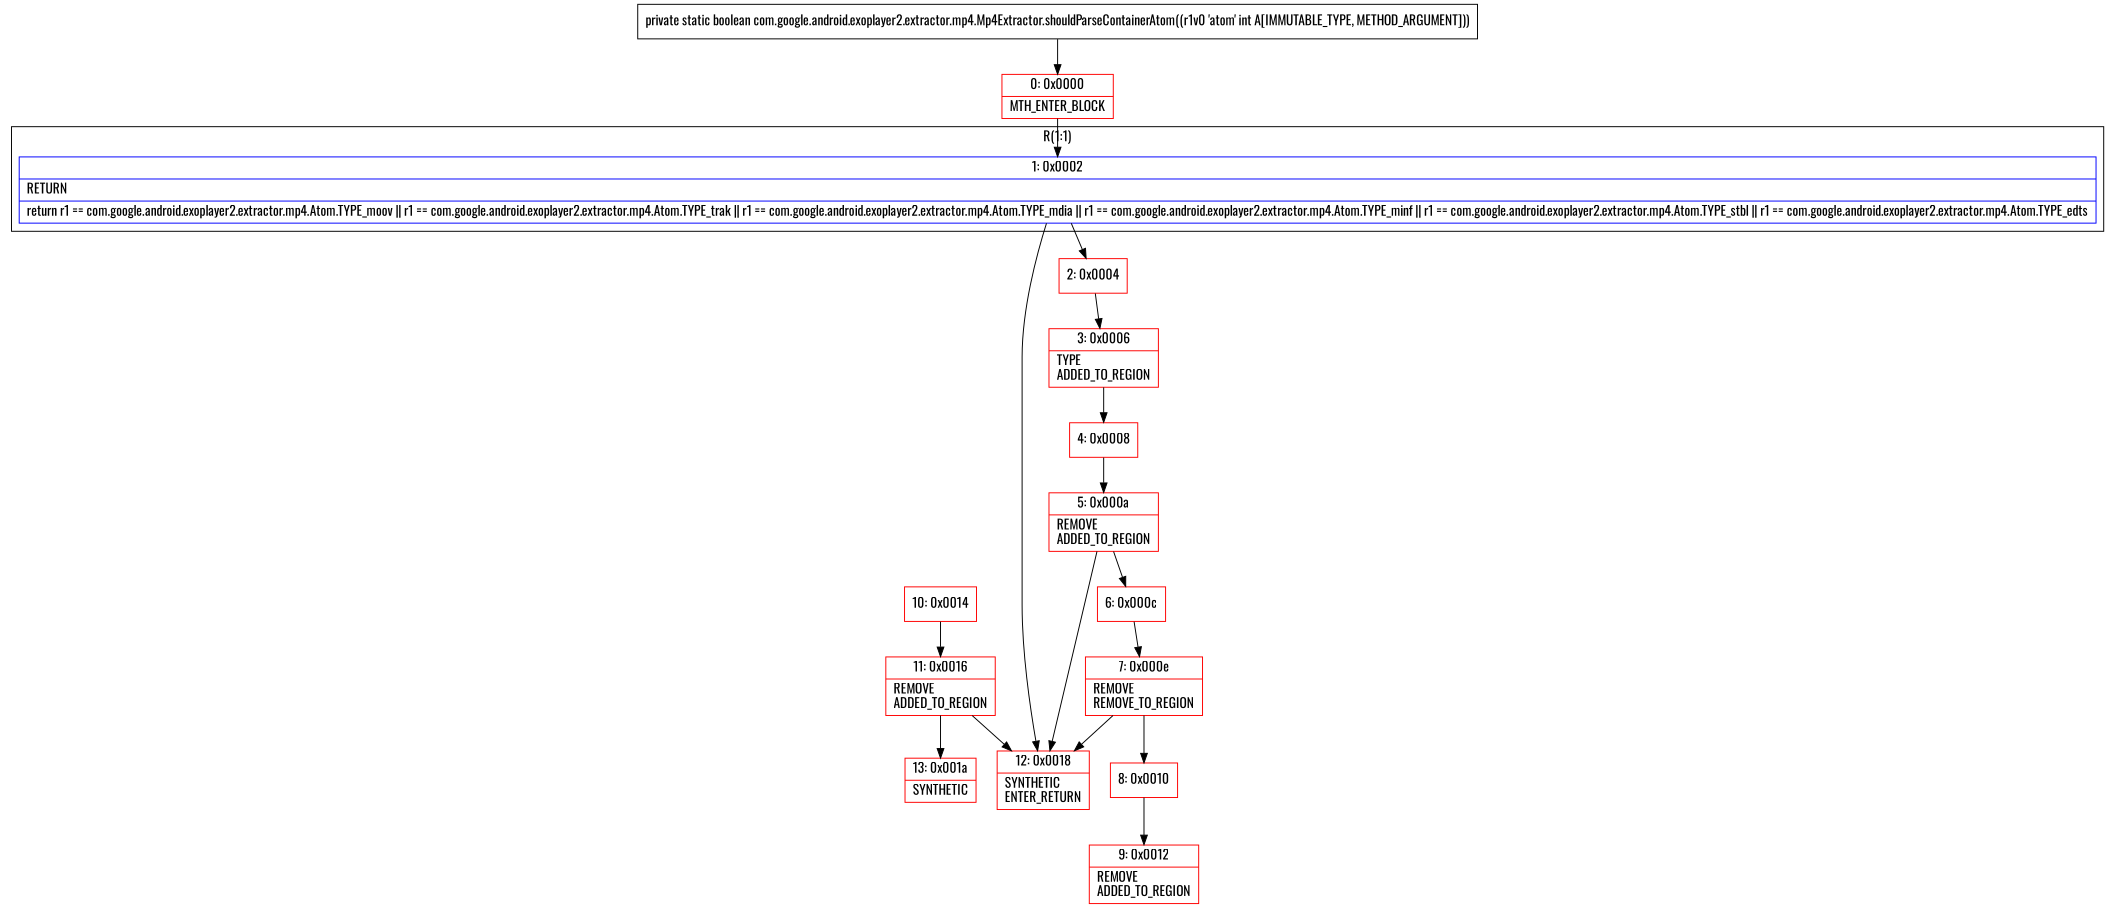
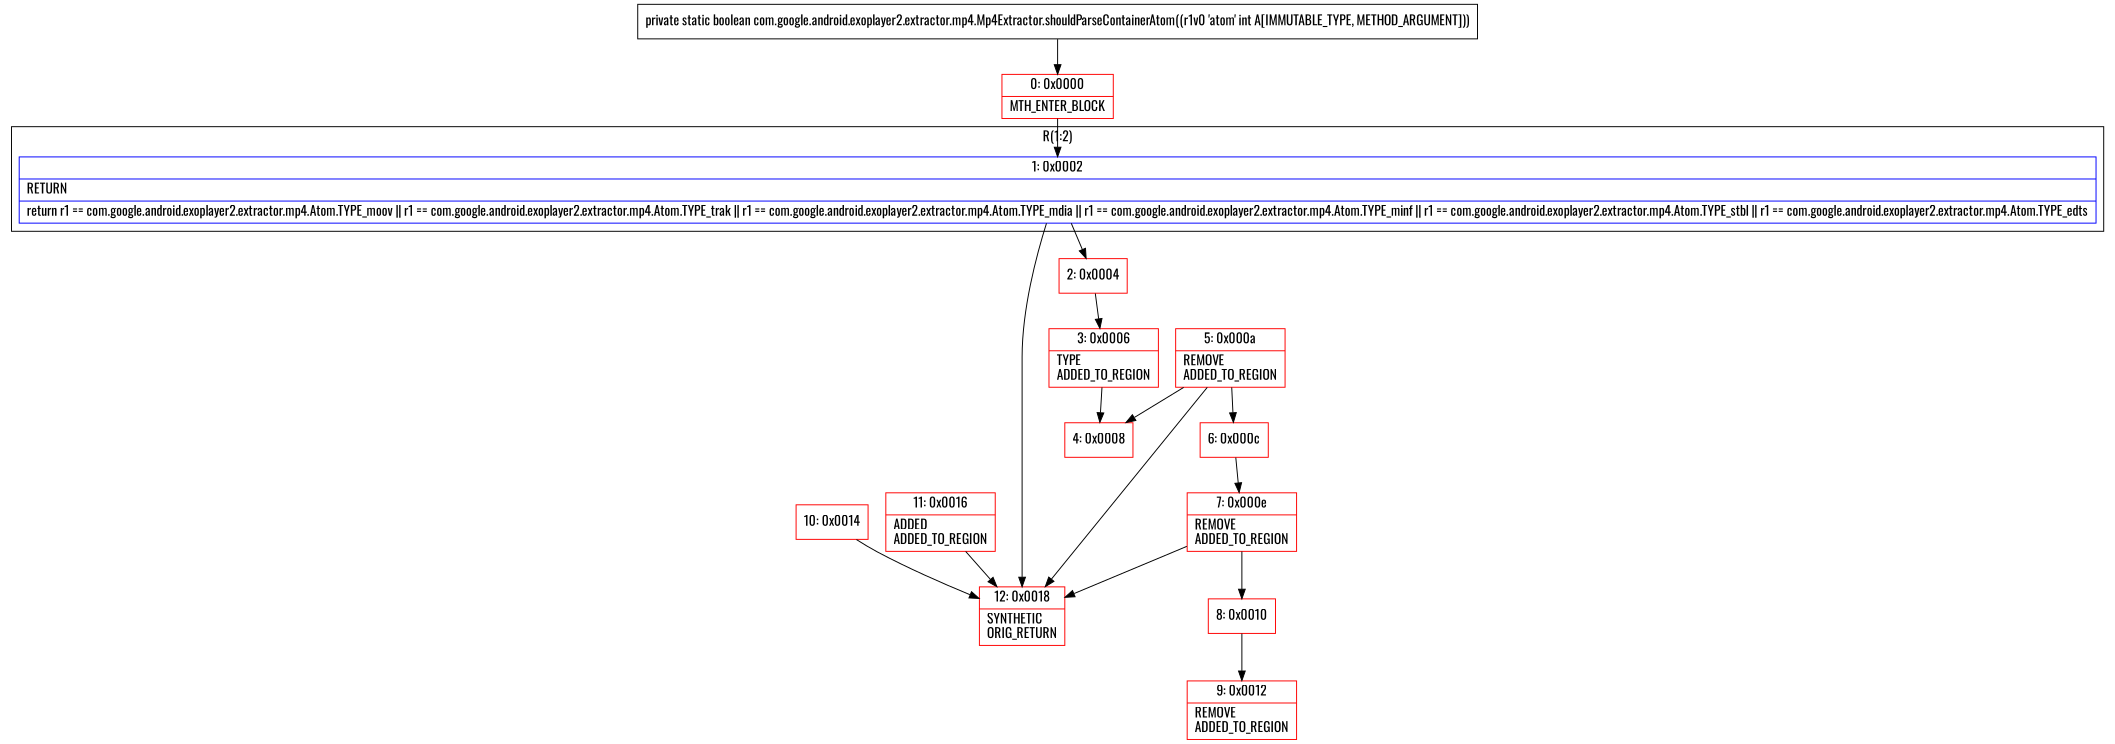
cluster "R(1:1)": label "R(1:1)" -> "R(1:2)"
edge "4: 0x0008" -> "5: 0x000a": reversed
edge "10: 0x0014" -> "11: 0x0016": now "10: 0x0014" -> "12: 0x0018"
node "11: 0x0016": text "REMOVE" -> "ADDED"
node "7: 0x000e": text "REMOVE_TO_REGION" -> "ADDED_TO_REGION"
node "13: 0x001a": removed
node "12: 0x0018": text "ENTER_RETURN" -> "ORIG_RETURN"
